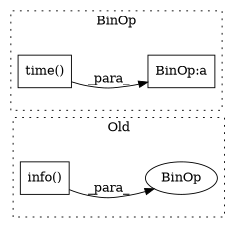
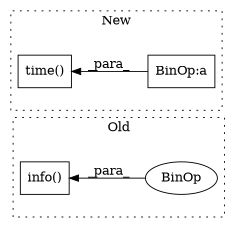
cluster "BinOp": label "BinOp" -> "New"
edge "time()" -> "BinOp:a": reversed
edge "info()" -> "BinOp": reversed
